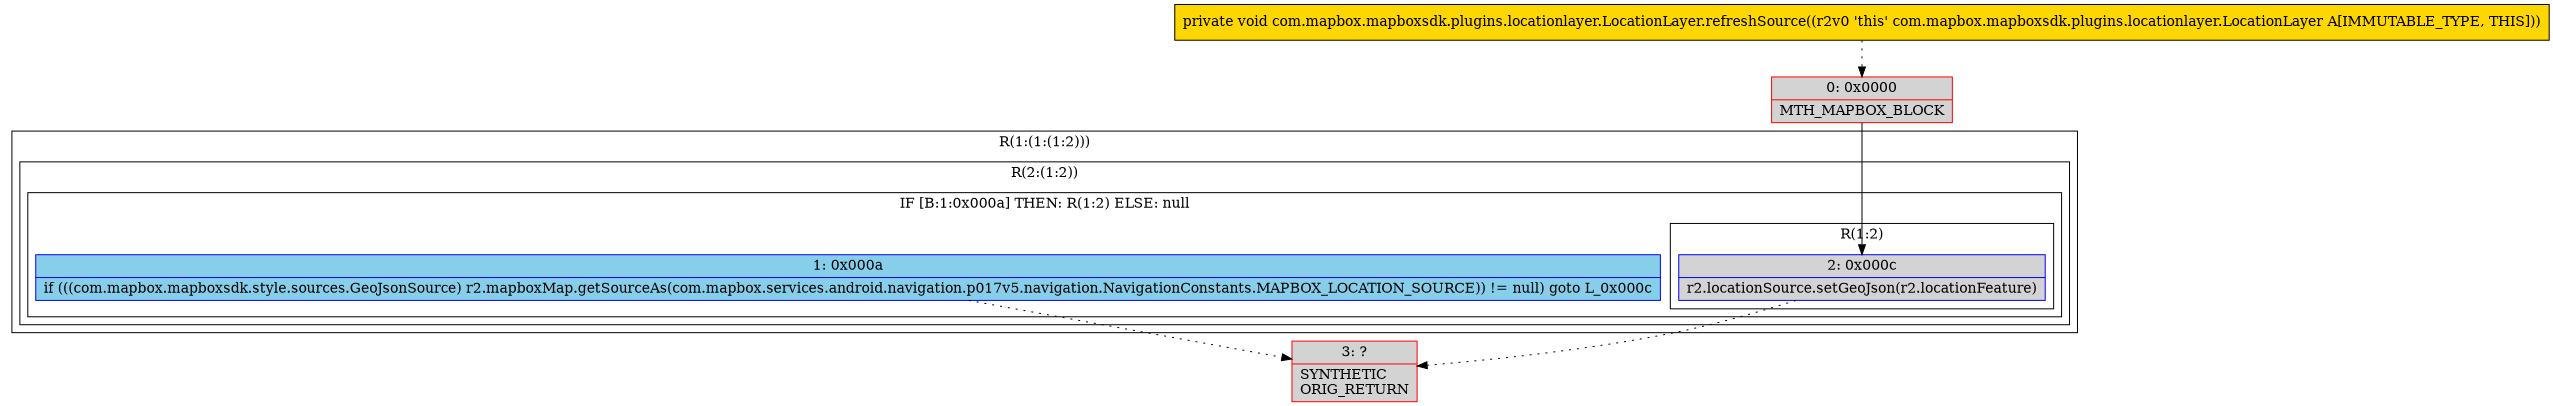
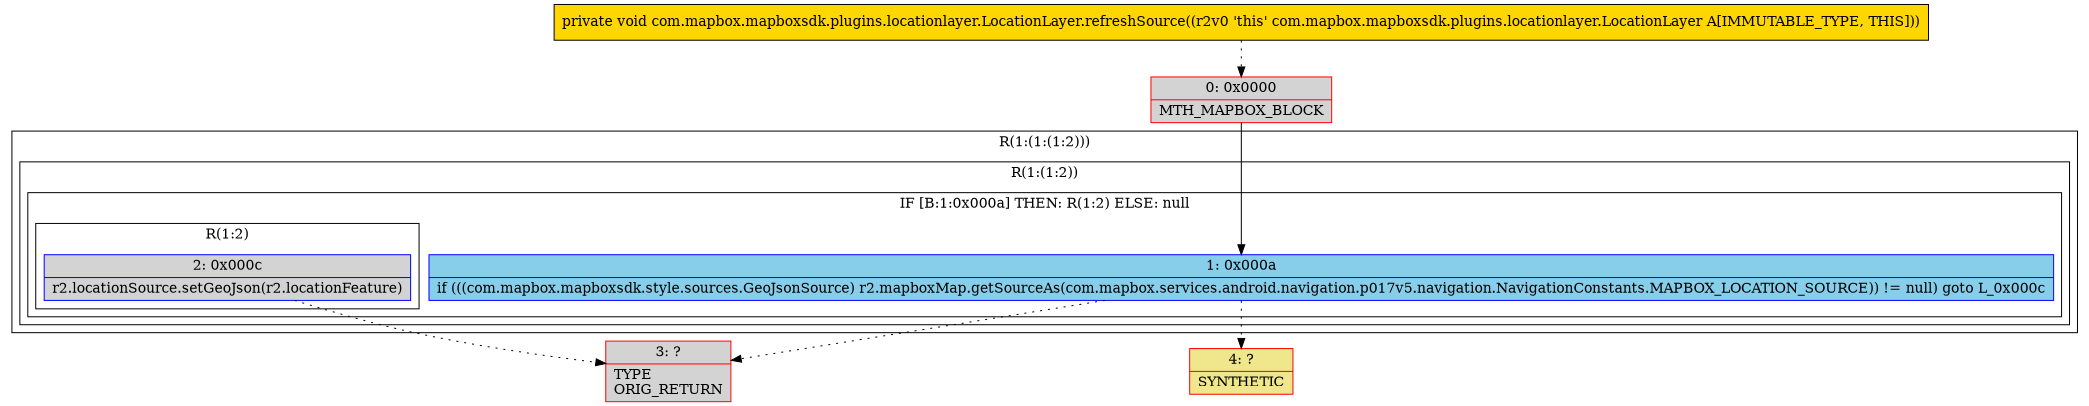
cluster "R(2:(1:2))": label "R(2:(1:2))" -> "R(1:(1:2))"
edge "0: 0x0000" -> "2: 0x000c": now "0: 0x0000" -> "1: 0x000a"
node "4: ?": added
node "3: ?": text "SYNTHETIC" -> "TYPE"
